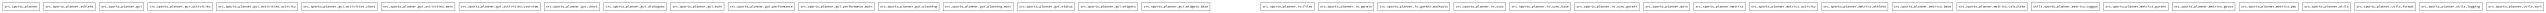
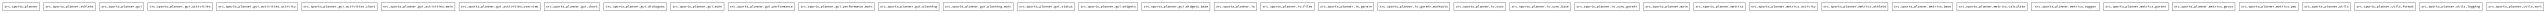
node "src.sports_planner.io": added
node "utils.sports_planner.metrics.coggan": label "utils.sports_planner.metrics.coggan" -> "src.sports_planner.metrics.coggan"
